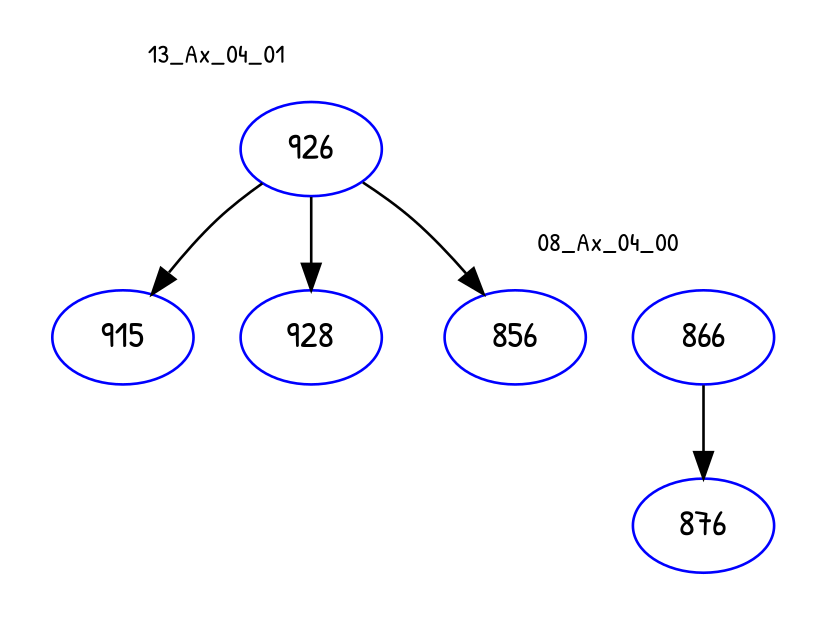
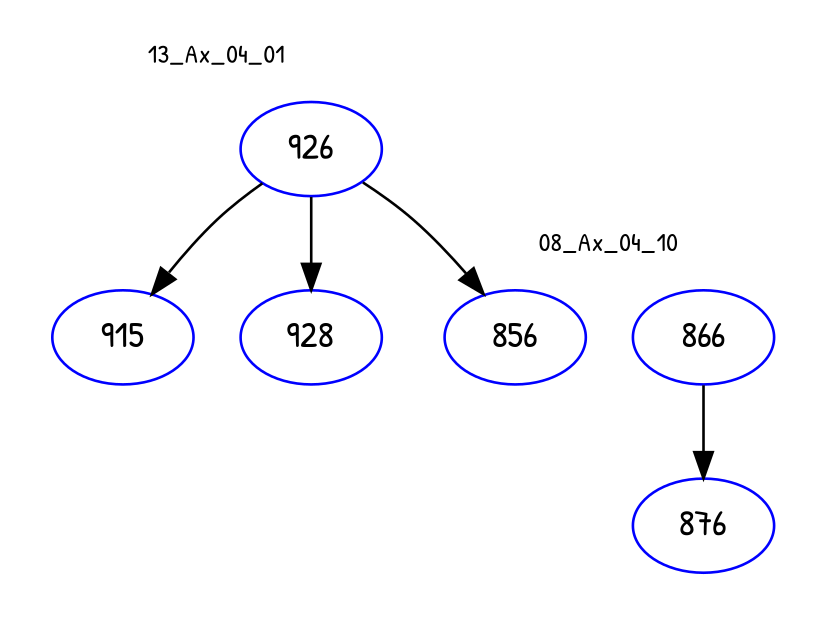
cluster "08_Ax_04_00": label "08_Ax_04_00" -> "08_Ax_04_10"
